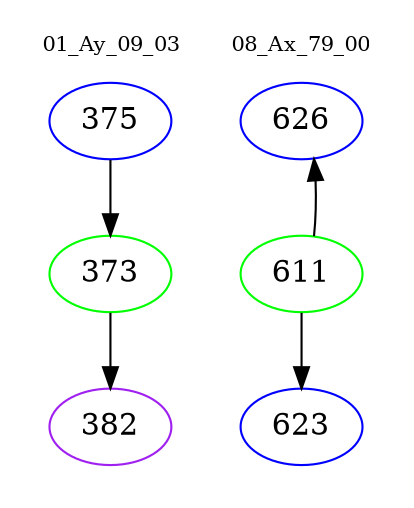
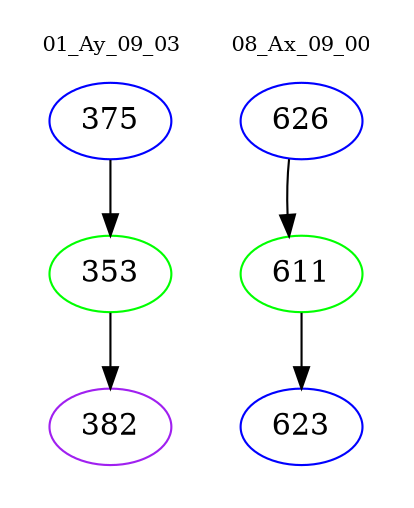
cluster "08_Ax_79_00": label "08_Ax_79_00" -> "08_Ax_09_00"
edge "611" -> "626": reversed
node "373": label "373" -> "353"
